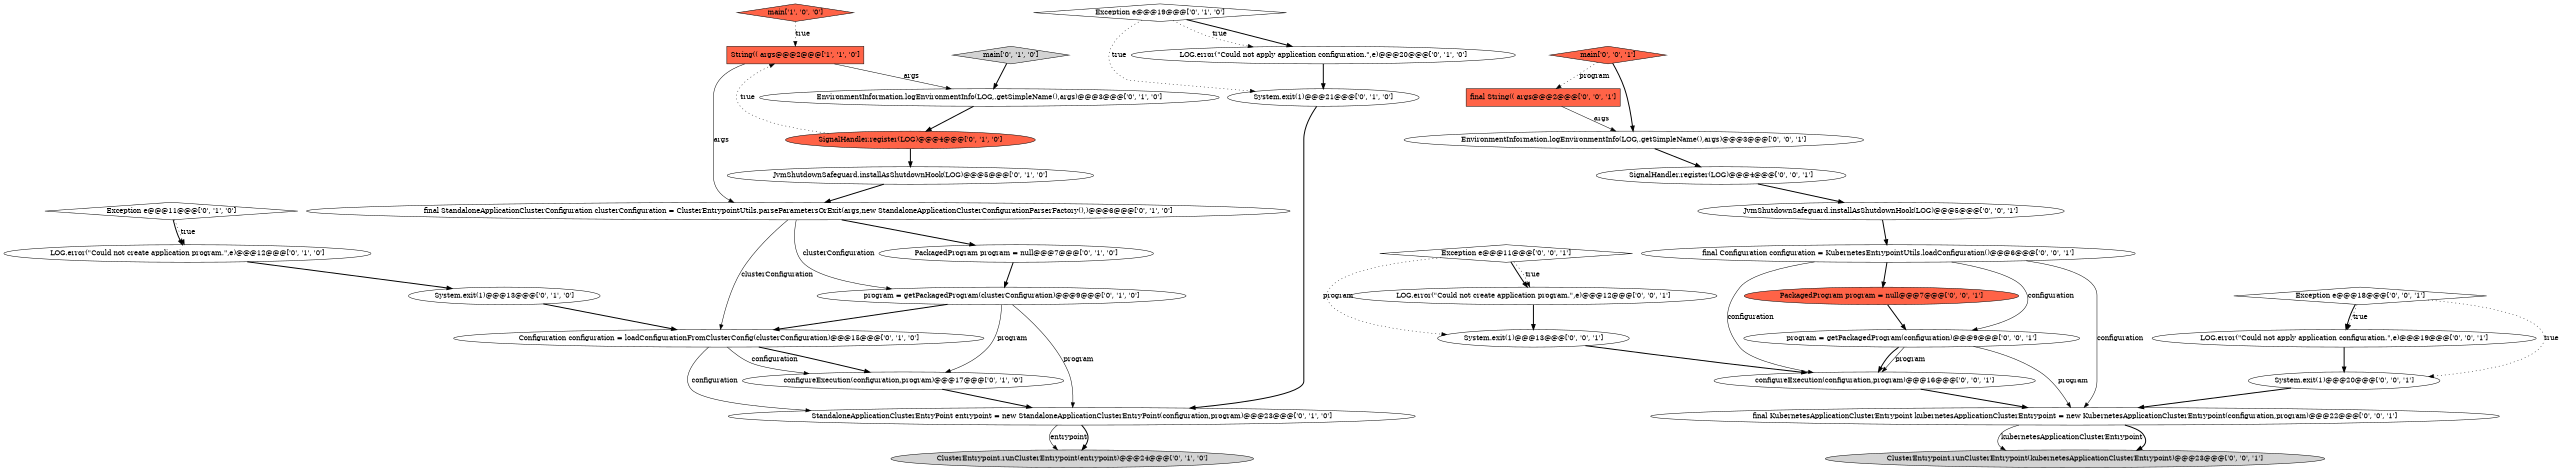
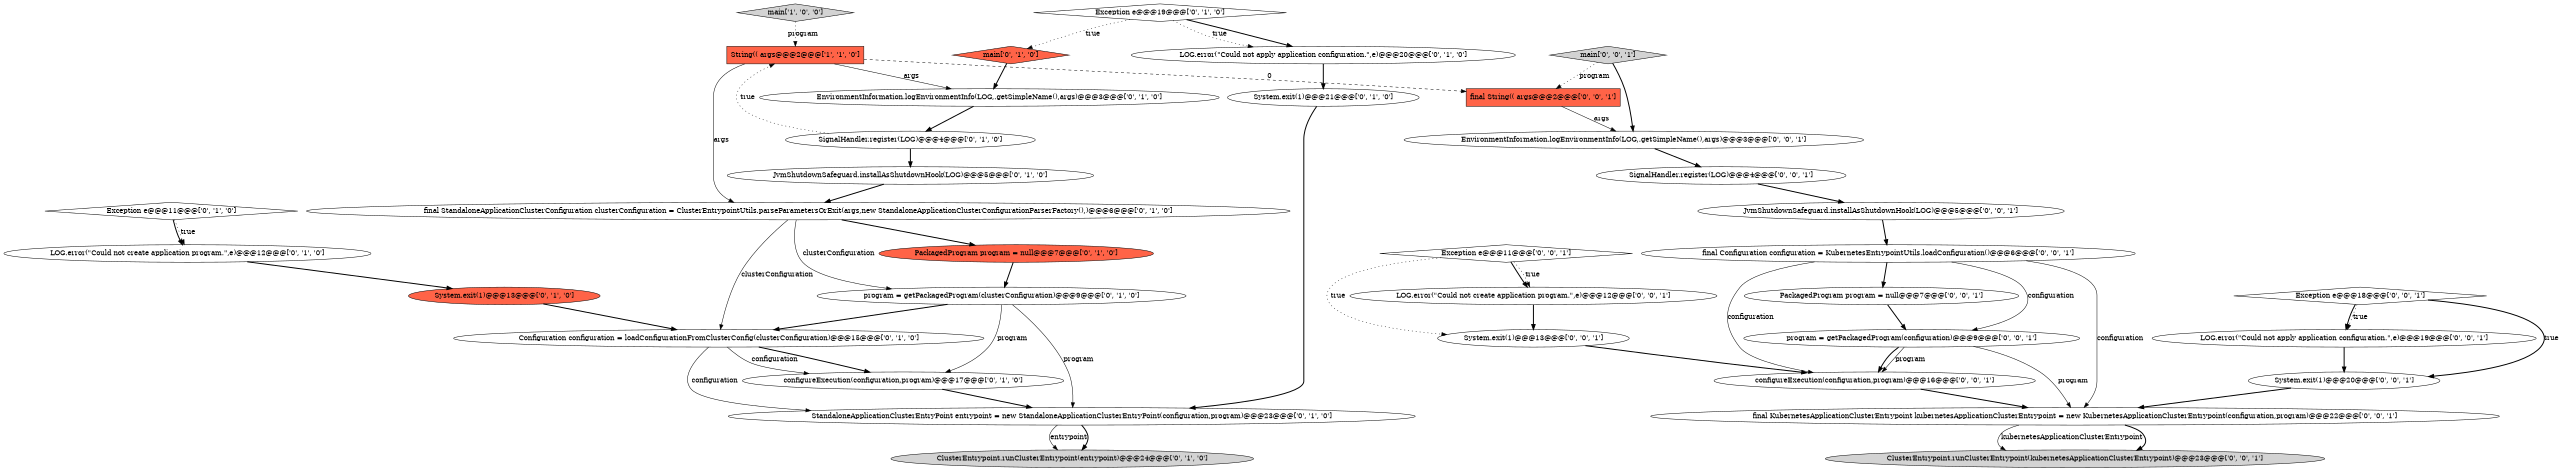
node "main['1', '0', '0']": fillcolor tomato -> lightgray
edge "main['1', '0', '0']" -> "String(( args@@@2@@@['1', '1', '0']": label "true" -> "program"
node "main['0', '1', '0']": fillcolor lightgray -> tomato
node "main['0', '0', '1']": fillcolor tomato -> lightgray
edge "String(( args@@@2@@@['1', '1', '0']" -> "final String(( args@@@2@@@['0', '0', '1']": added, label "0"
edge "Exception e@@@19@@@['0', '1', '0']" -> "System.exit(1)@@@21@@@['0', '1', '0']": now "Exception e@@@19@@@['0', '1', '0']" -> "main['0', '1', '0']"
node "SignalHandler.register(LOG)@@@4@@@['0', '1', '0']": fillcolor tomato -> white
node "PackagedProgram program = null@@@7@@@['0', '1', '0']": fillcolor white -> tomato
node "System.exit(1)@@@13@@@['0', '1', '0']": fillcolor white -> tomato
edge "Exception e@@@11@@@['0', '0', '1']" -> "System.exit(1)@@@13@@@['0', '0', '1']": label "program" -> "true"
node "PackagedProgram program = null@@@7@@@['0', '0', '1']": fillcolor tomato -> white
edge "Exception e@@@18@@@['0', '0', '1']" -> "System.exit(1)@@@20@@@['0', '0', '1']": style dotted -> bold
